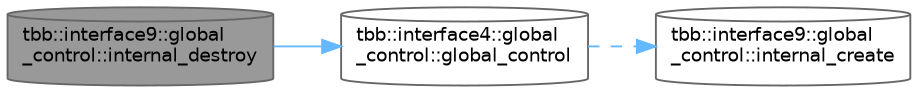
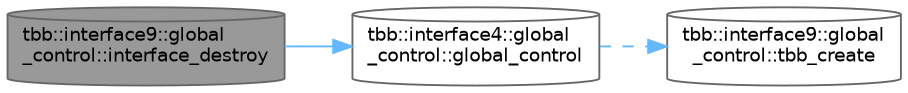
node "tbb::interface9::global _control::internal_destroy": label "tbb::interface9::global _control::internal_destroy" -> "tbb::interface9::global _control::interface_destroy"
node "tbb::interface9::global _control::internal_create": label "tbb::interface9::global _control::internal_create" -> "tbb::interface9::global _control::tbb_create"
